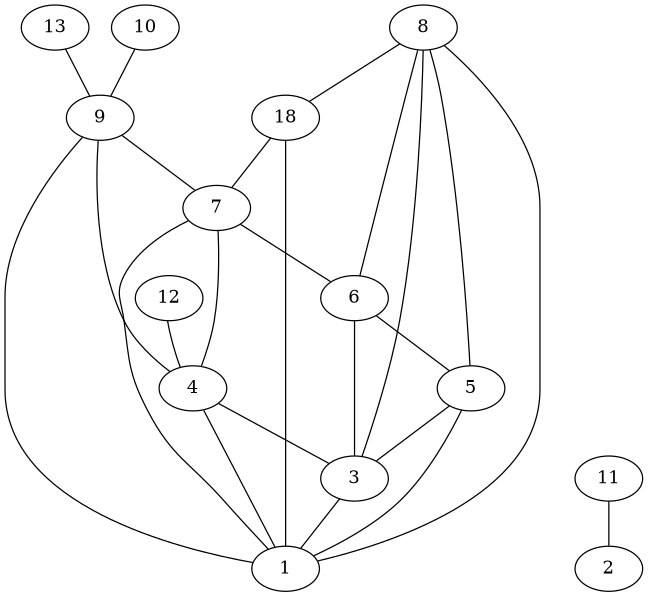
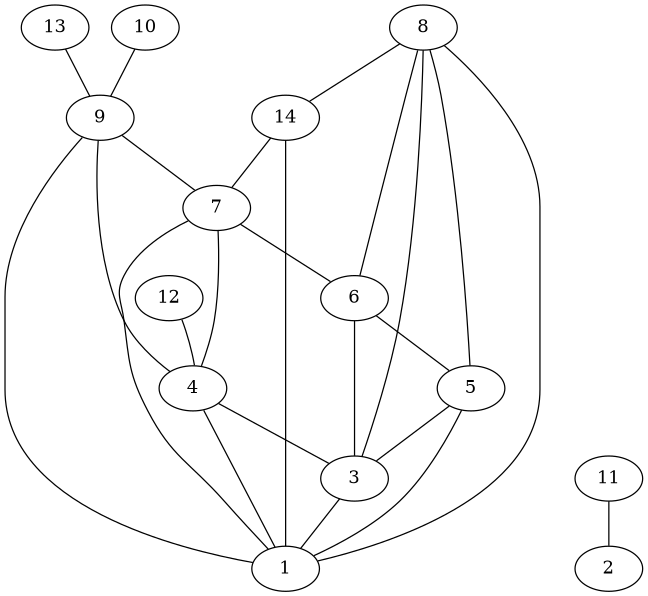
node "18": label "18" -> "14"
edge "4" -> "12": reversed
